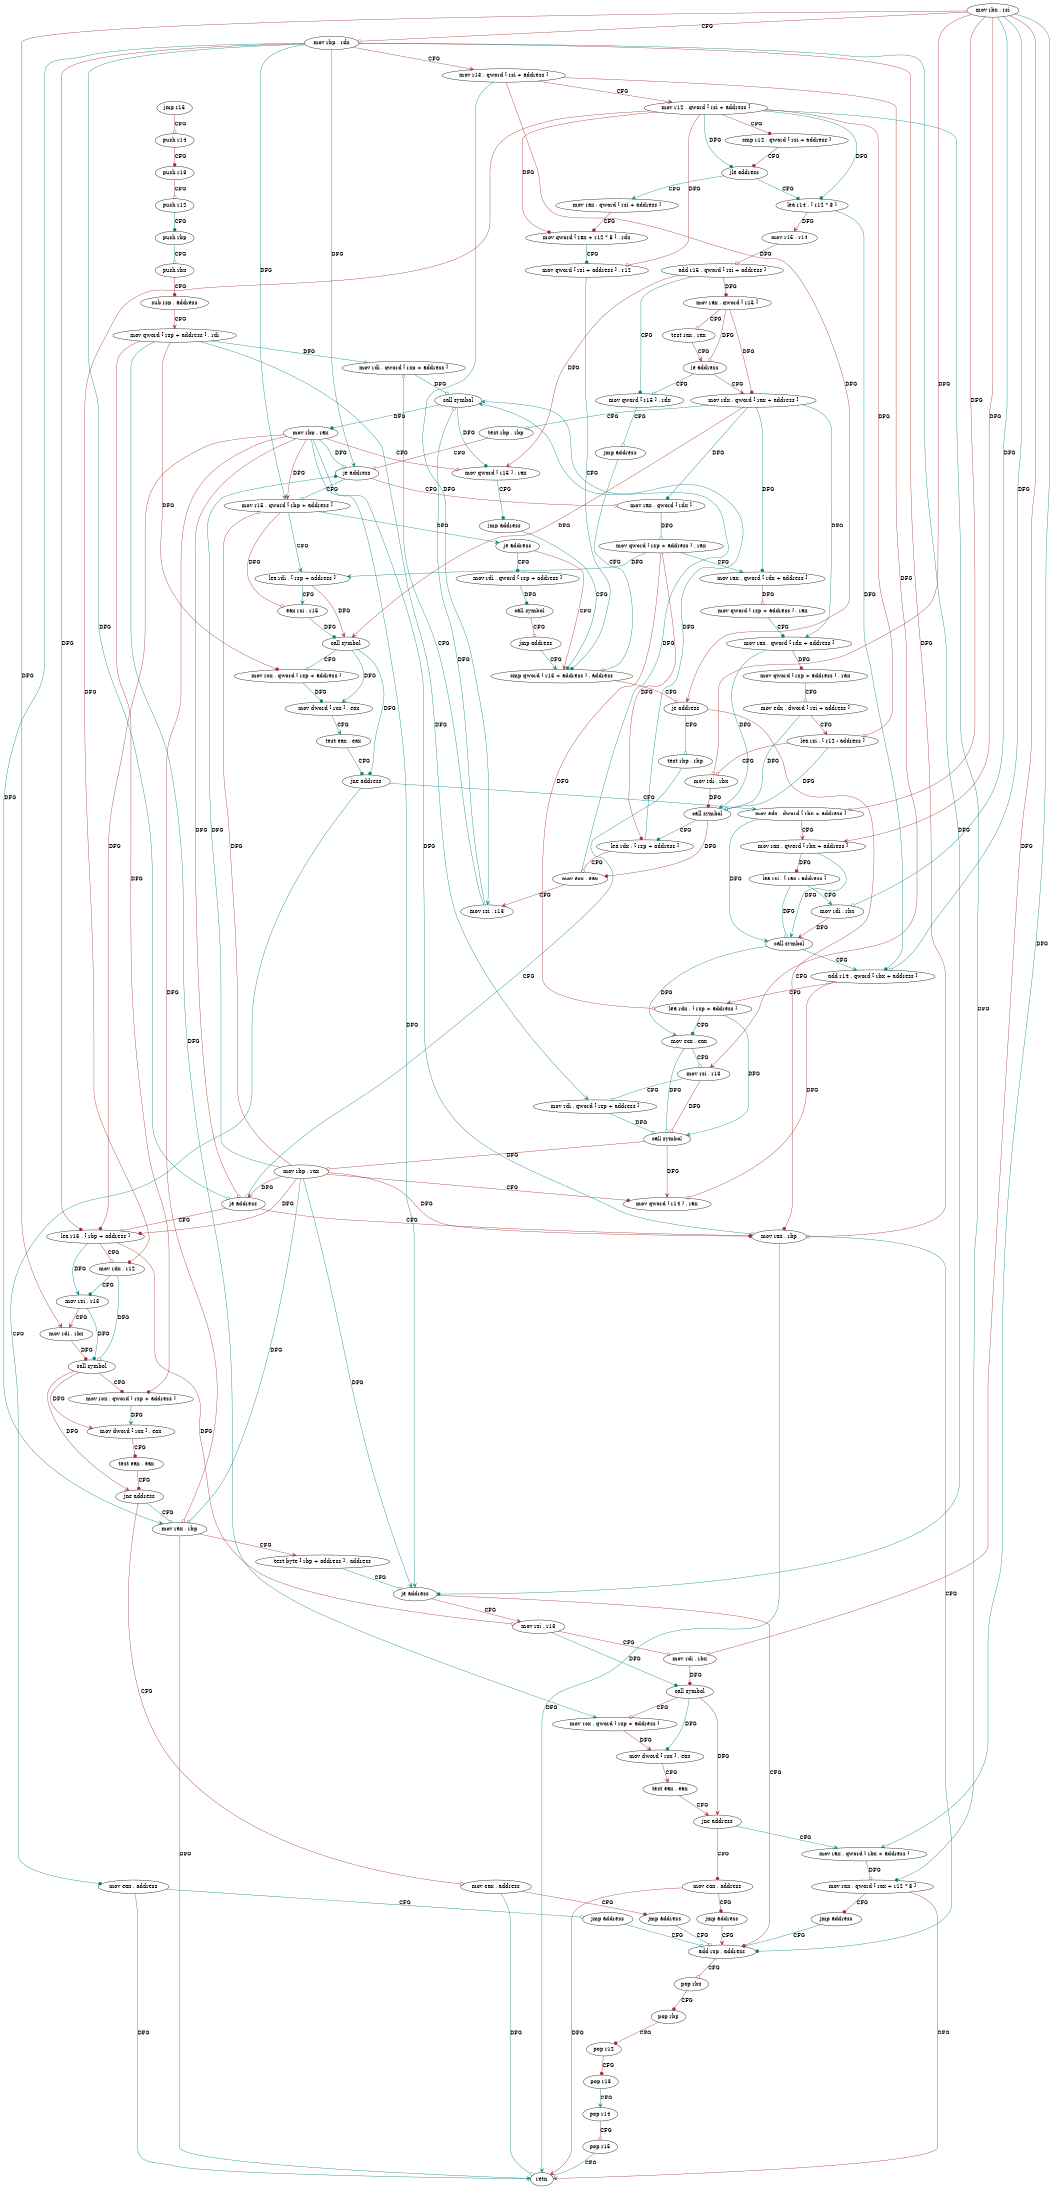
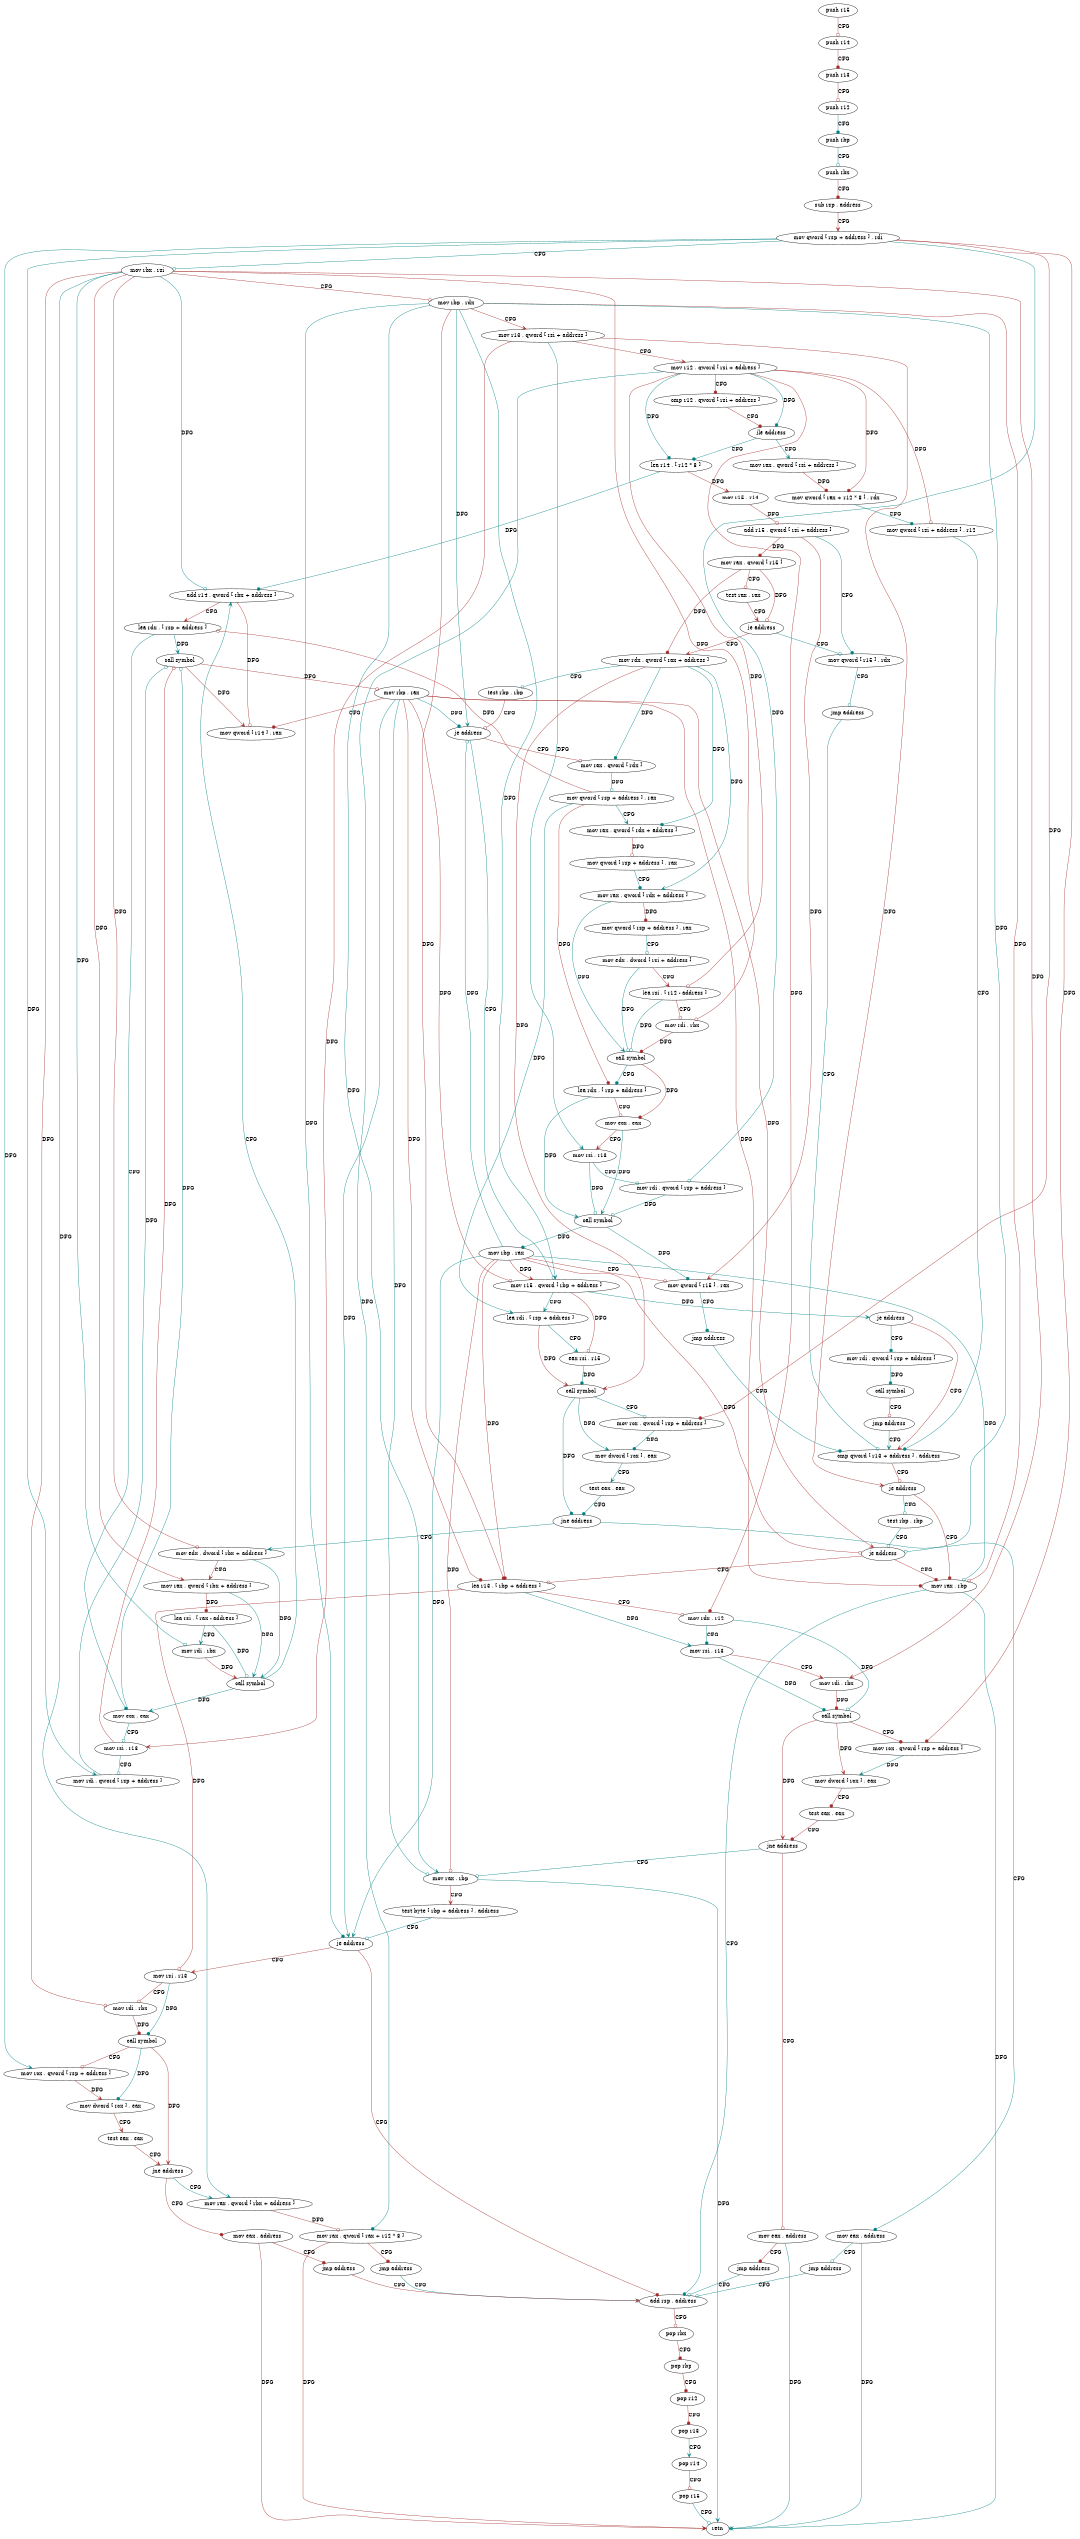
node "jmp r15": label "jmp r15" -> "push r15"
edge "mov rax , qword [ rsi + address ]" -> "mov qword [ rax + r12 * 8 ] , rdx": label "CFG" -> "DFG"
edge "mov qword [ rsp + address ] , rdi" -> "mov rbx , rsi": added, label "CFG"
